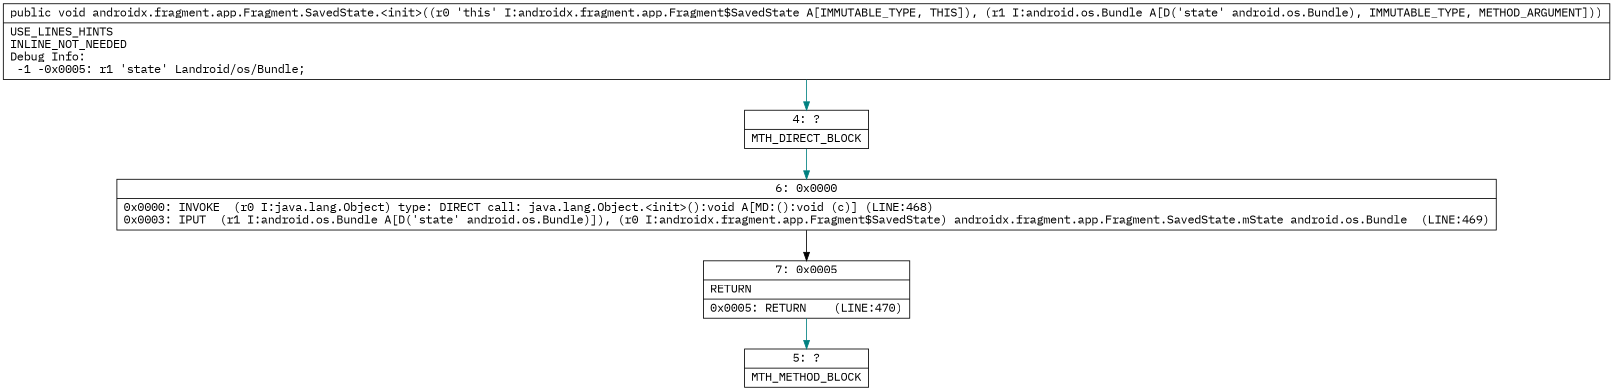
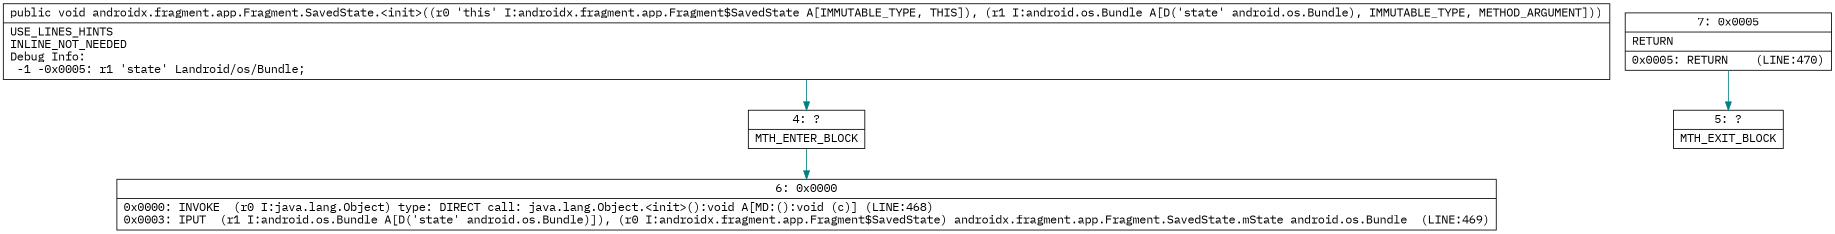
node "4: ?": text "MTH_DIRECT_BLOCK" -> "MTH_ENTER_BLOCK"
edge "6: 0x0000" -> "7: 0x0005": removed
node "5: ?": text "MTH_METHOD_BLOCK" -> "MTH_EXIT_BLOCK"
